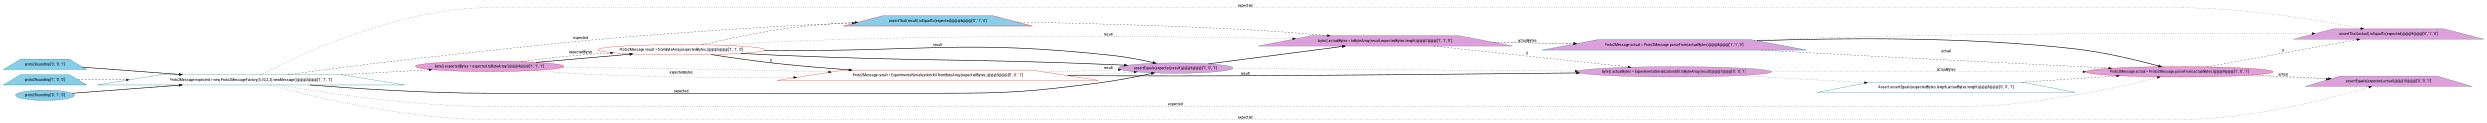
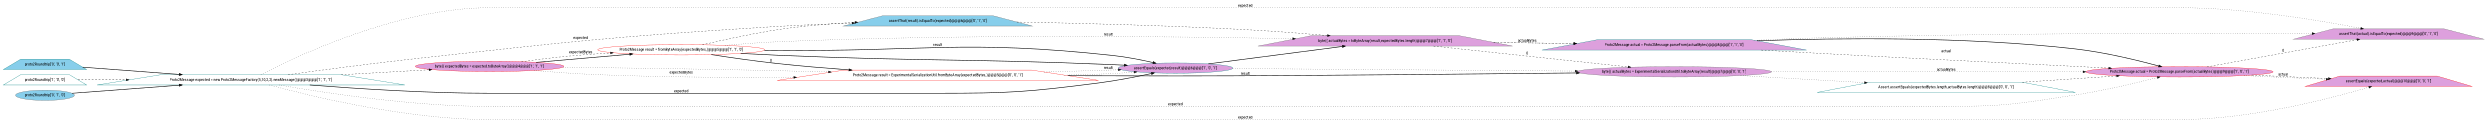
node "assertThat(result).isEqualTo(expected)@@@6@@@['0', '1', '0']": color red -> gray40
node "proto2Roundtrip['1', '0', '0']": fillcolor skyblue -> white
node "assertEquals(expected,actual)@@@10@@@['0', '0', '1']": color gray40 -> red
